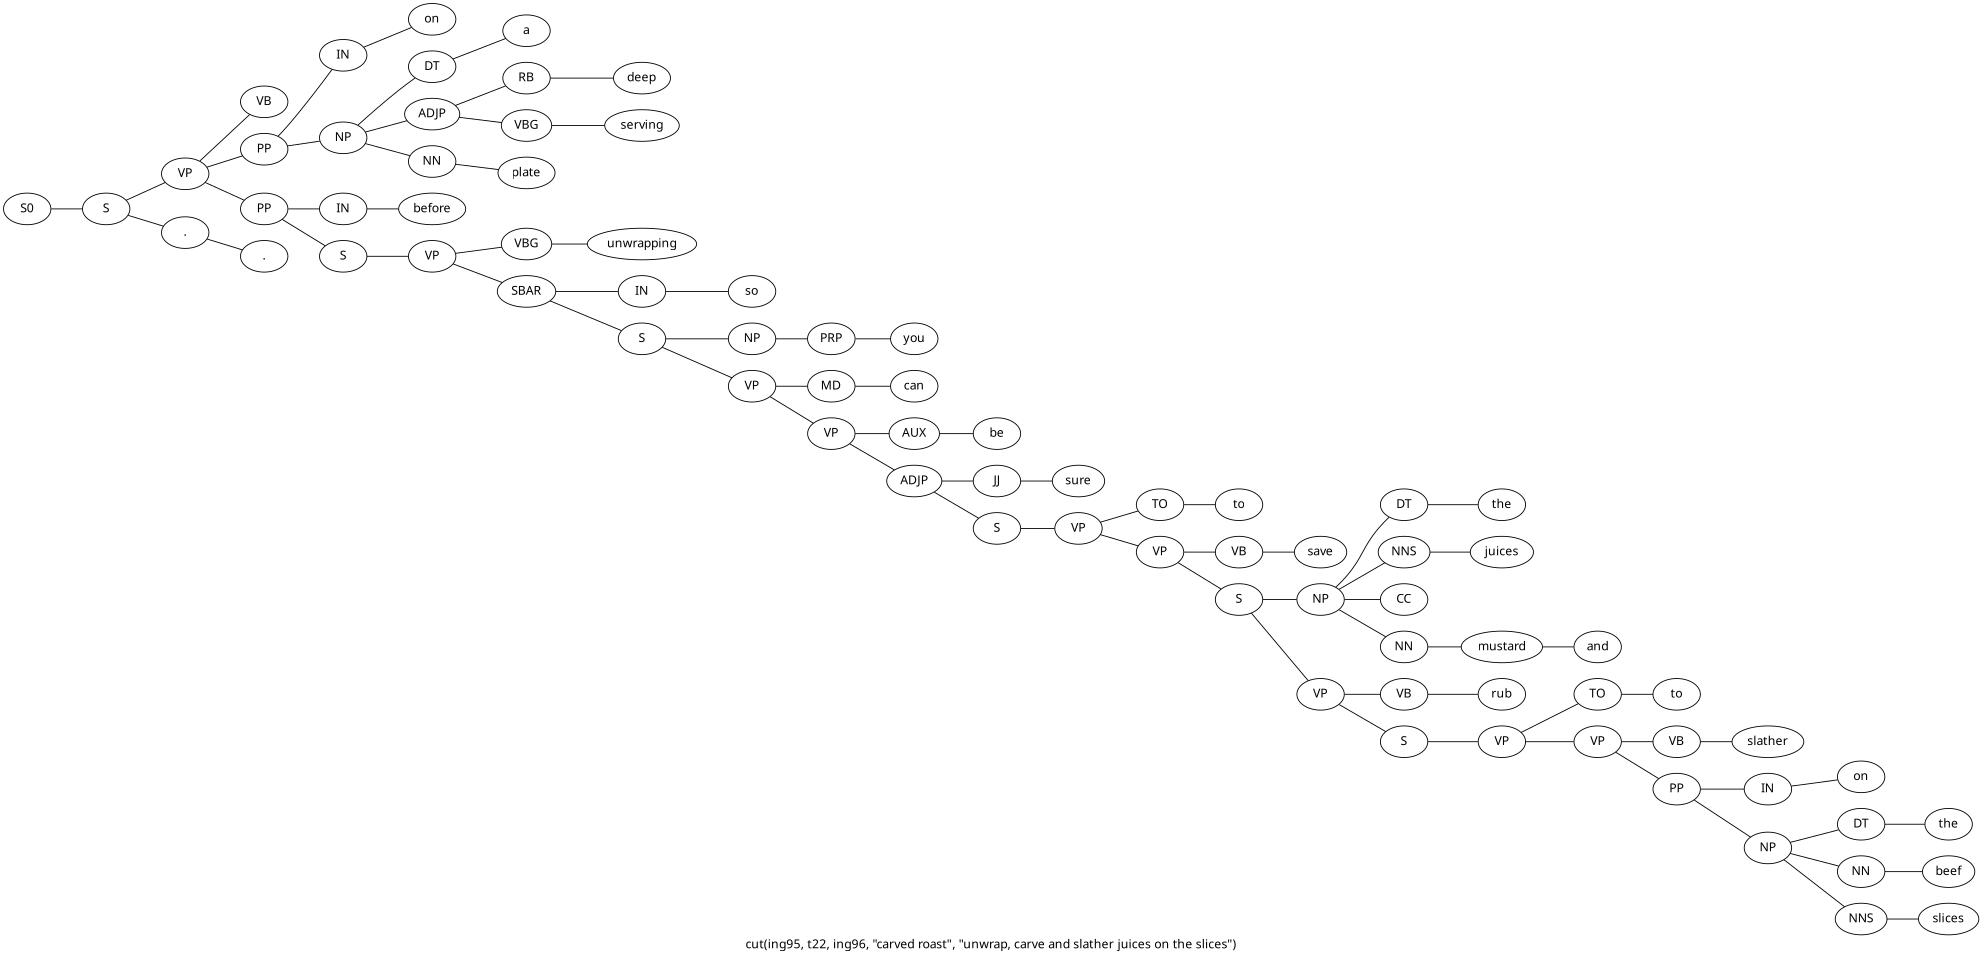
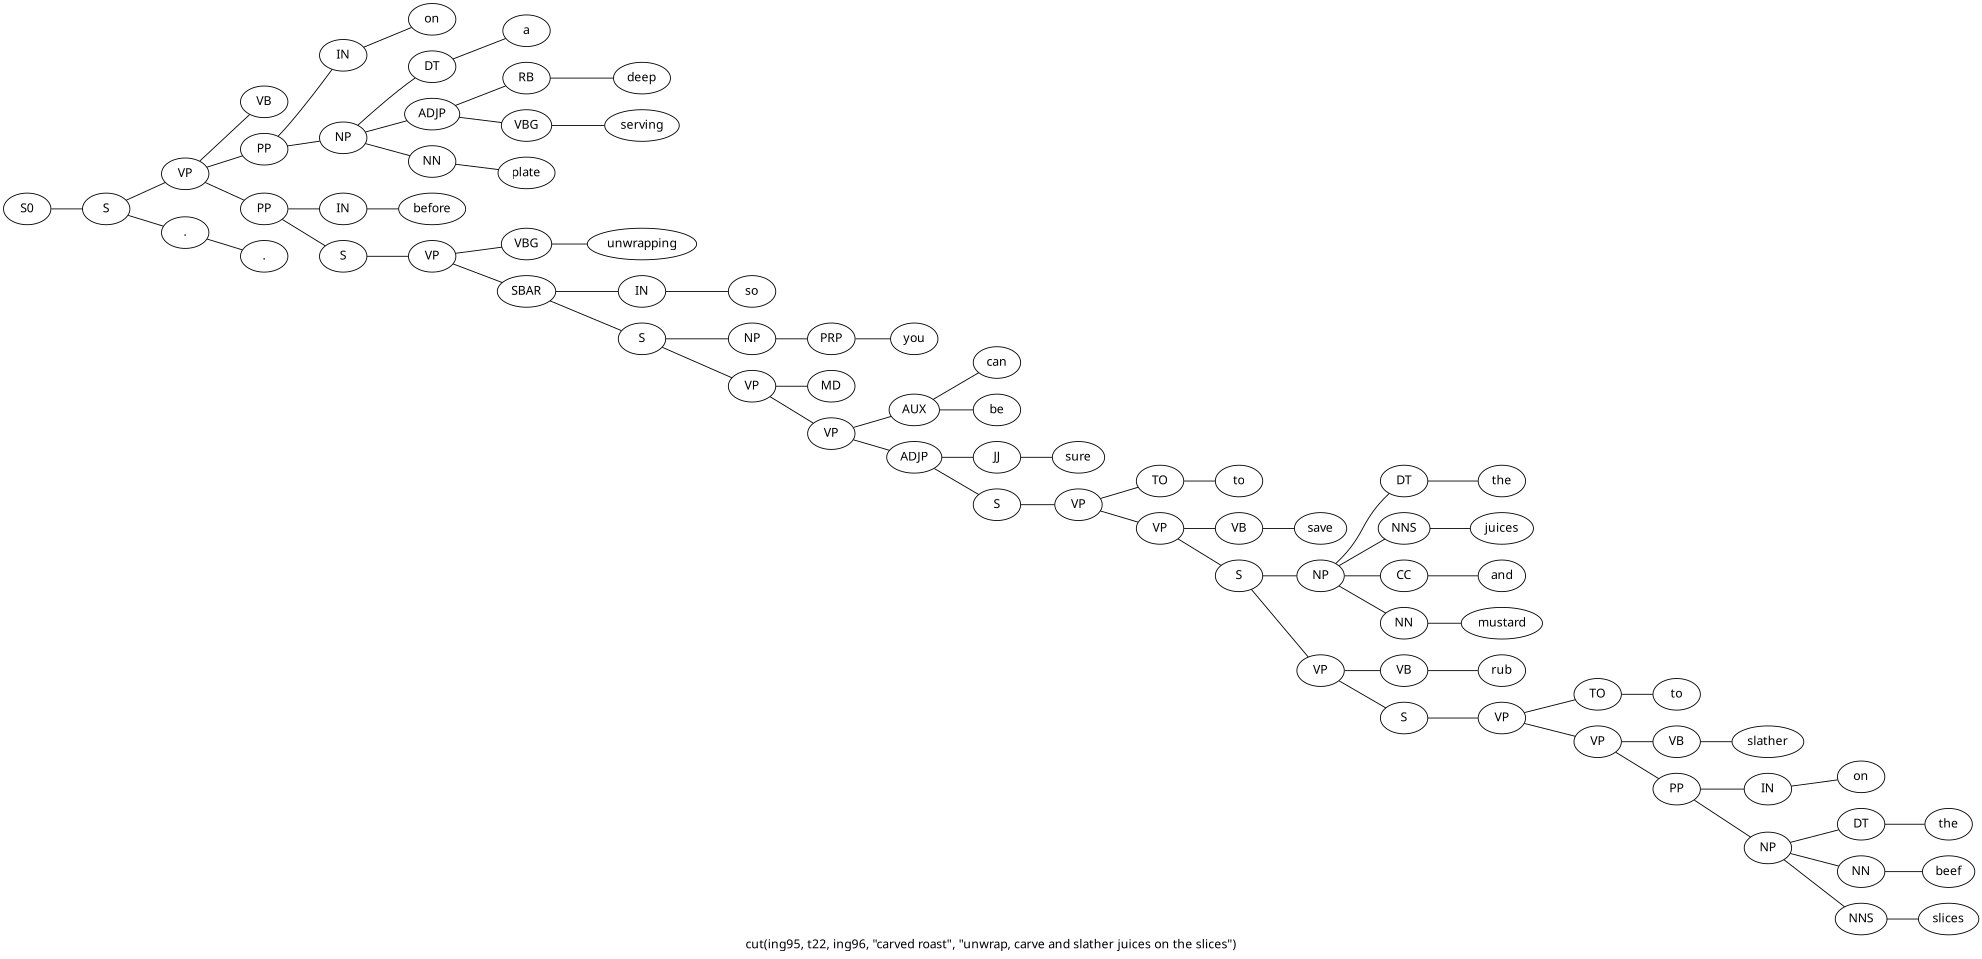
edge "MD" -- "can": now "AUX" -- "can"
edge "mustard" -- "and": now "CC" -- "and"
